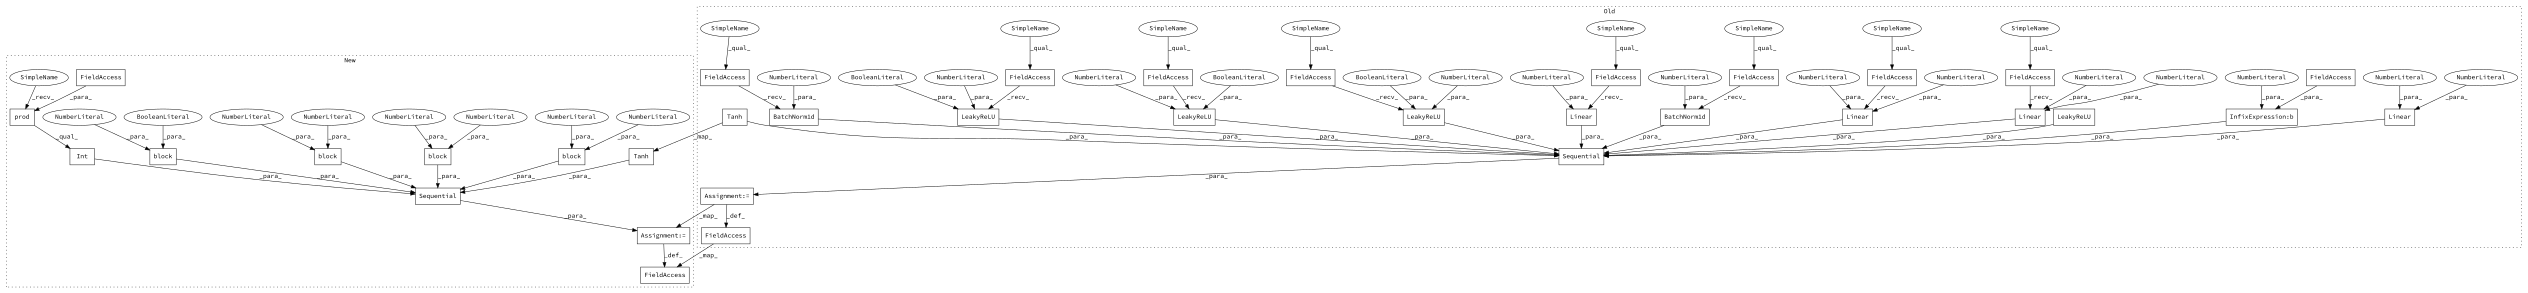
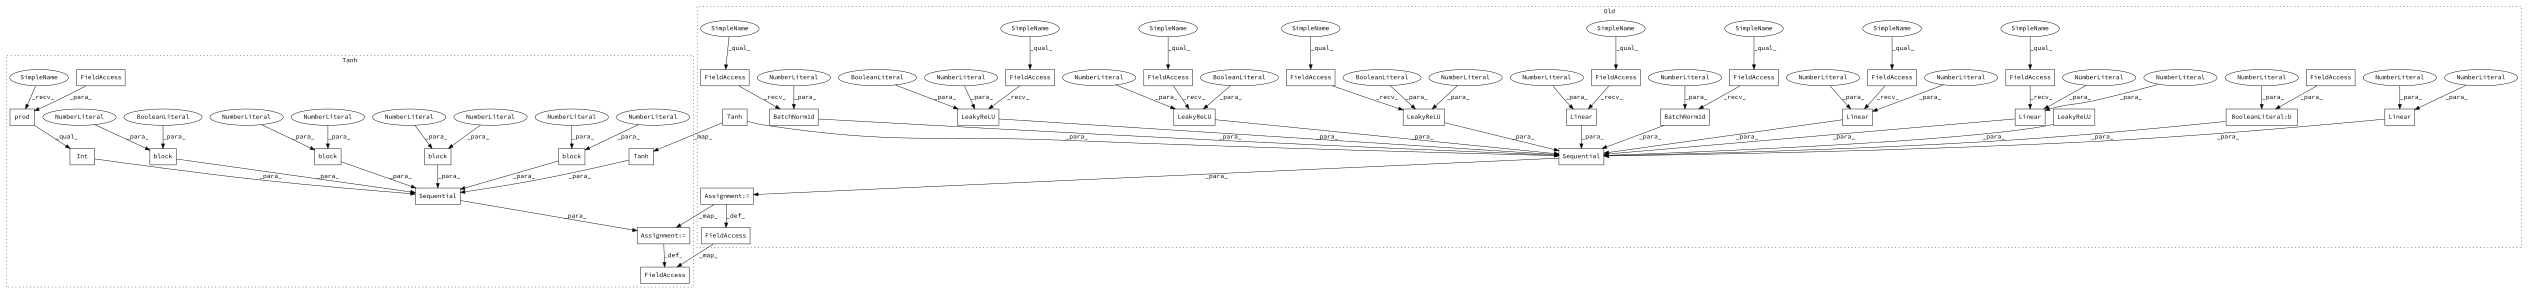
cluster "New": label "New" -> "Tanh"
node "InfixExpression:b": label "InfixExpression:b" -> "BooleanLiteral:b"
